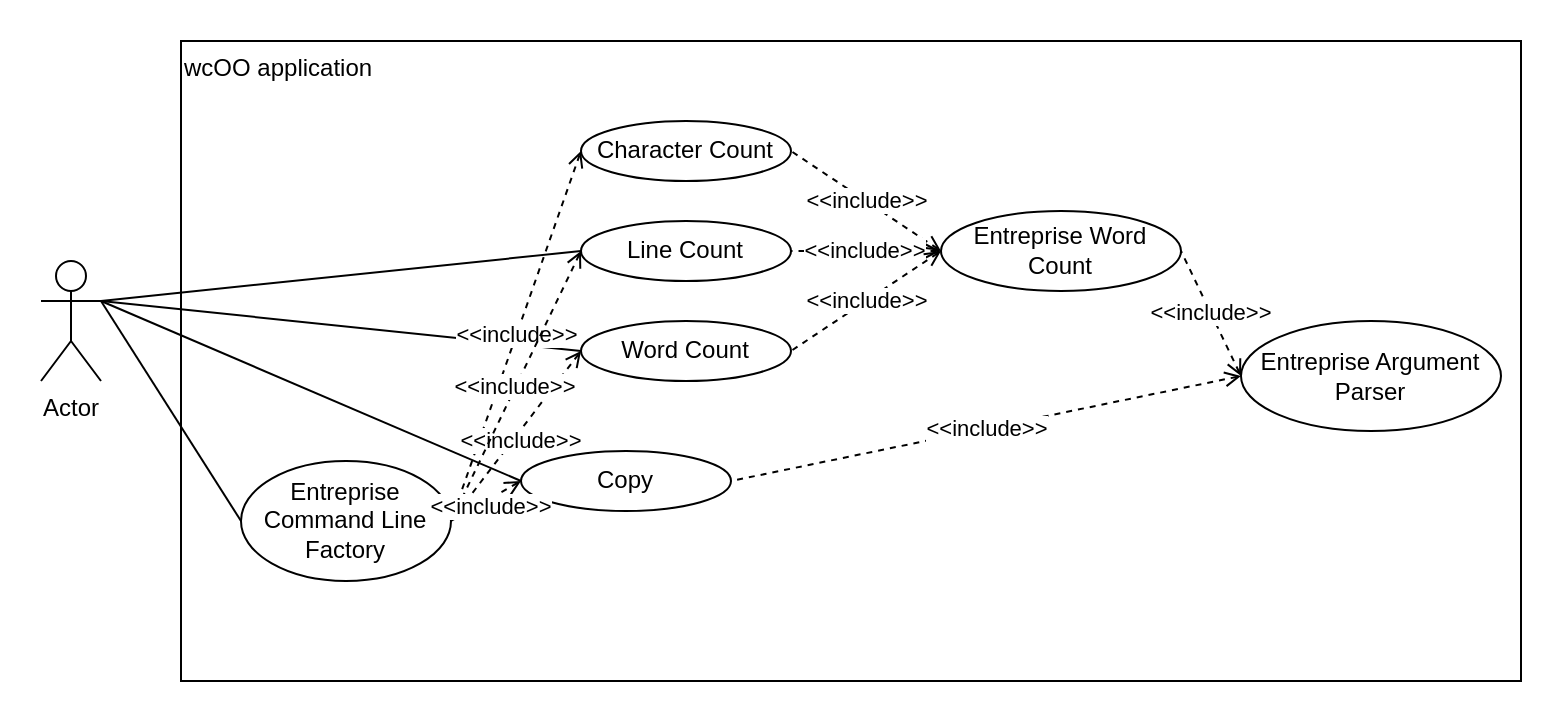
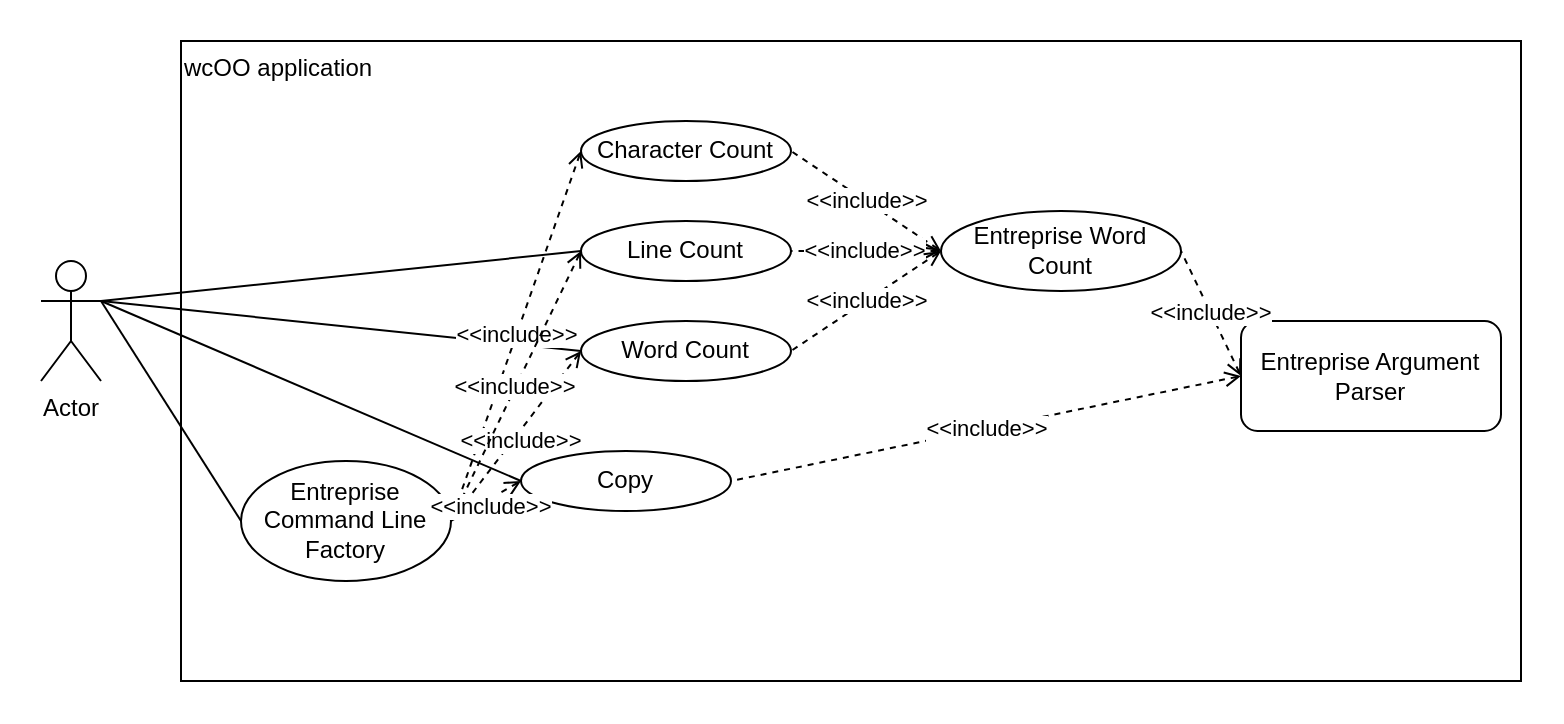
node "Entreprise Argument Parser": shape ellipse -> rounded rectangle
